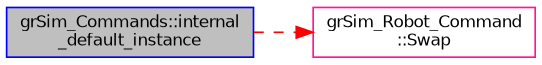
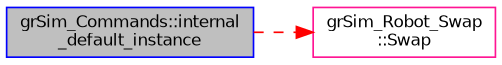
node "grSim_Robot_Command ::Swap": label "grSim_Robot_Command ::Swap" -> "grSim_Robot_Swap ::Swap"
